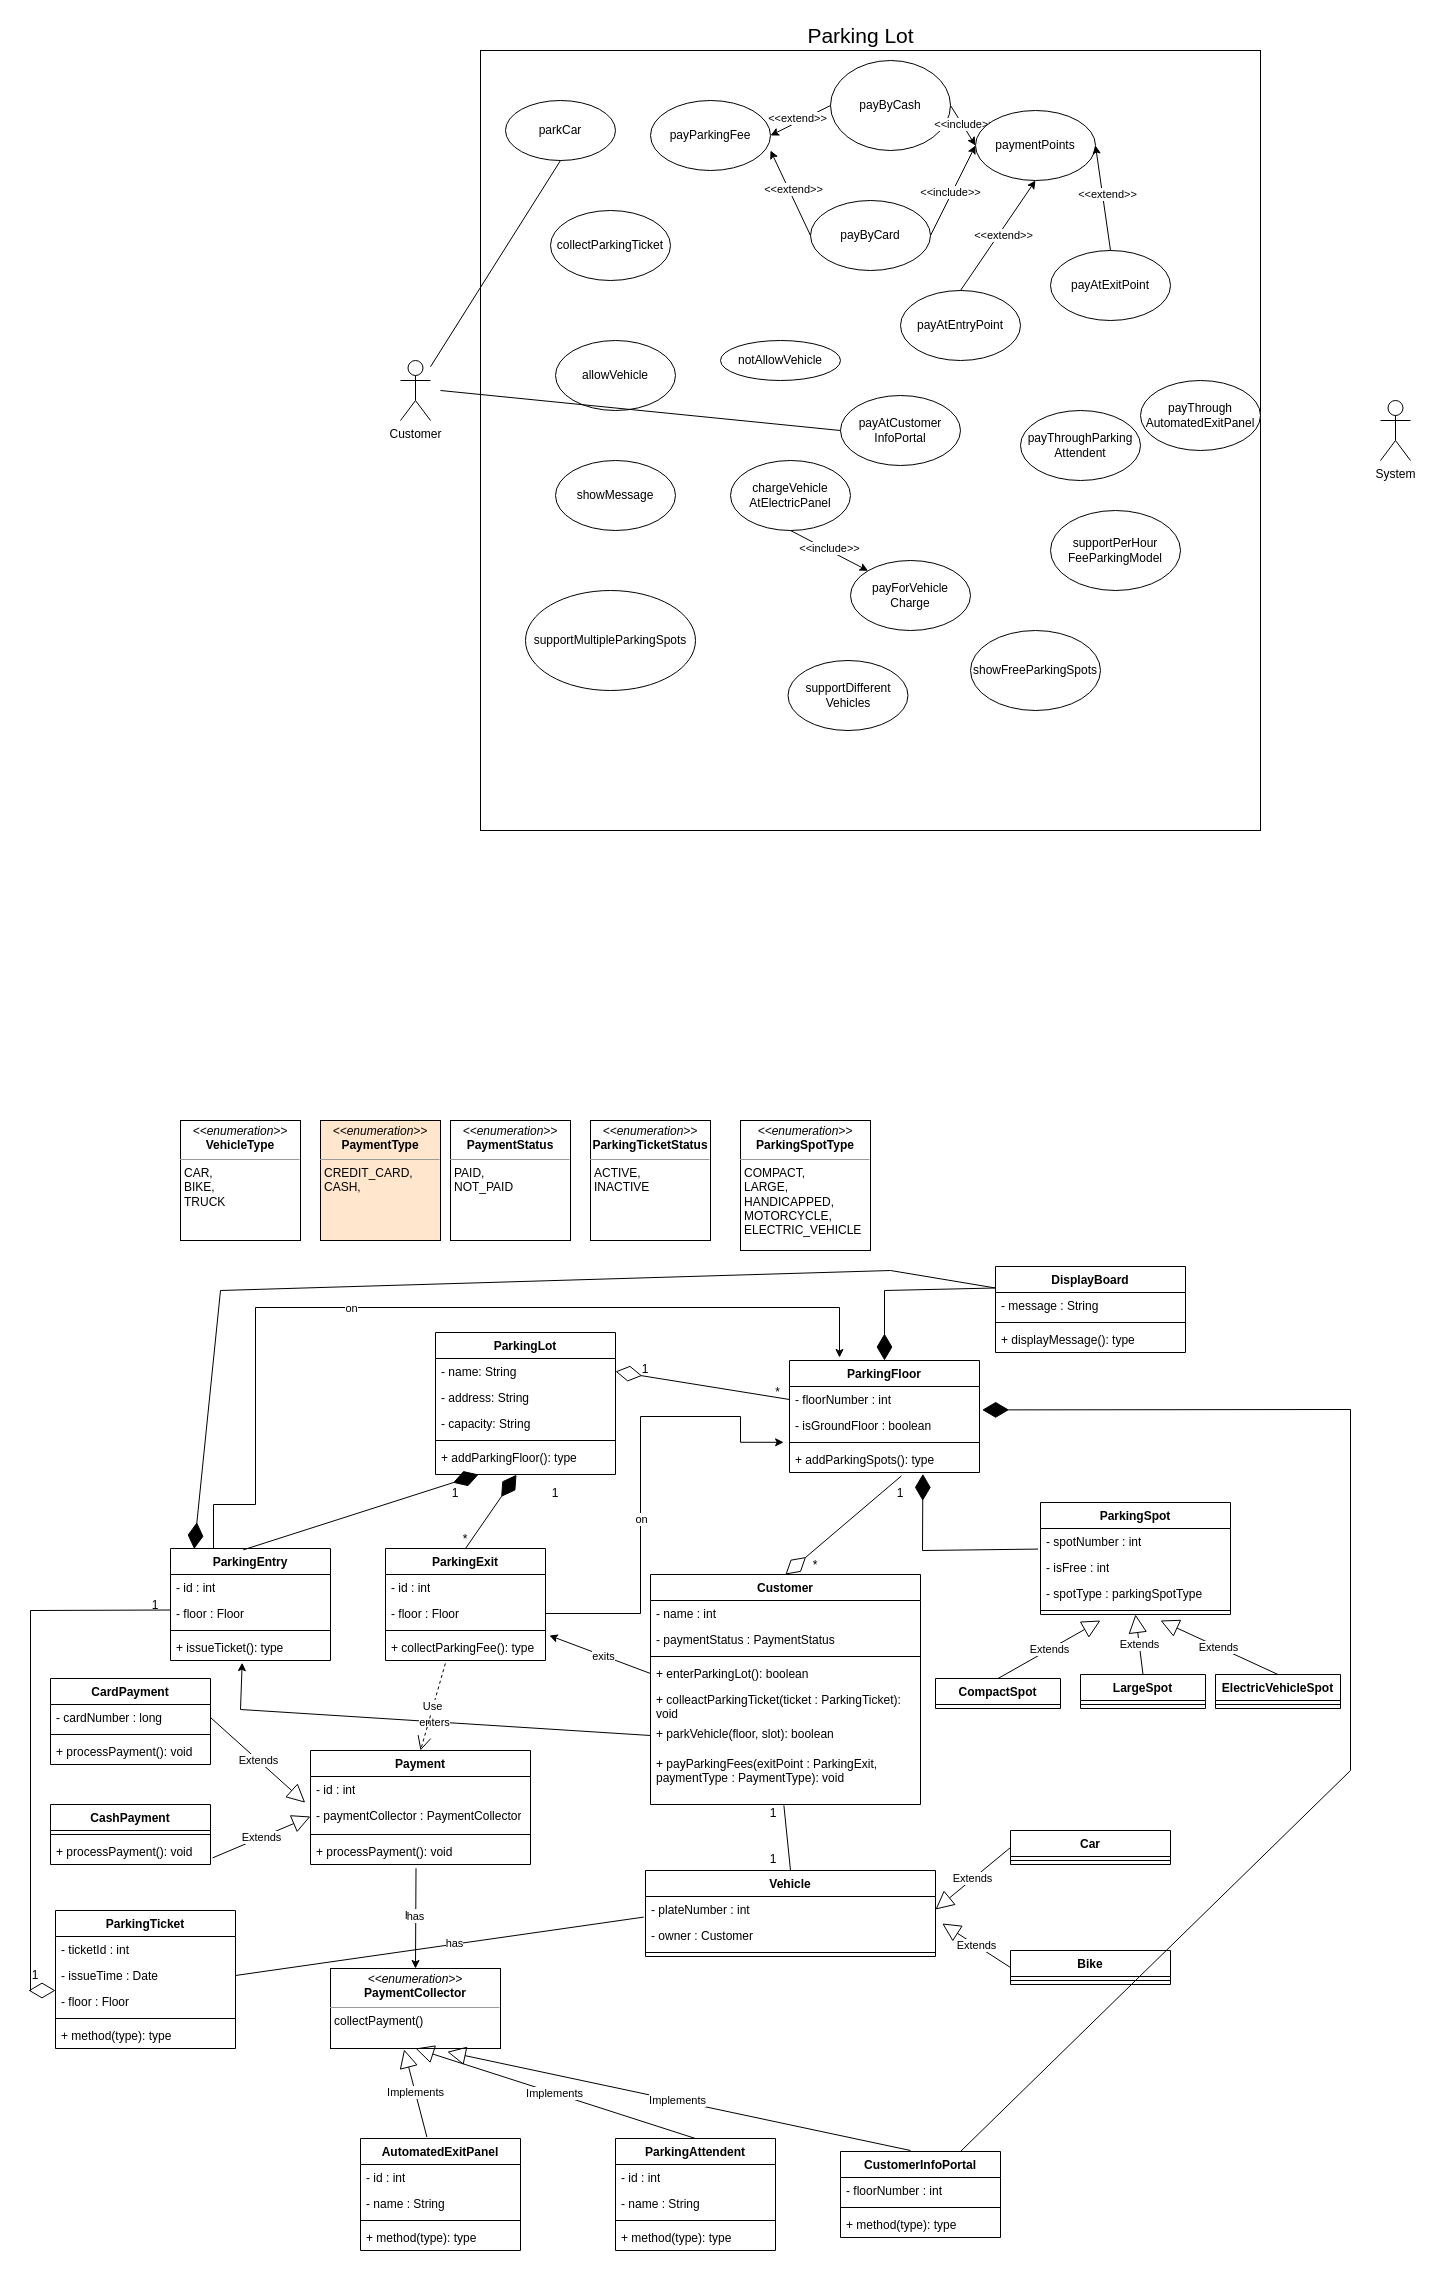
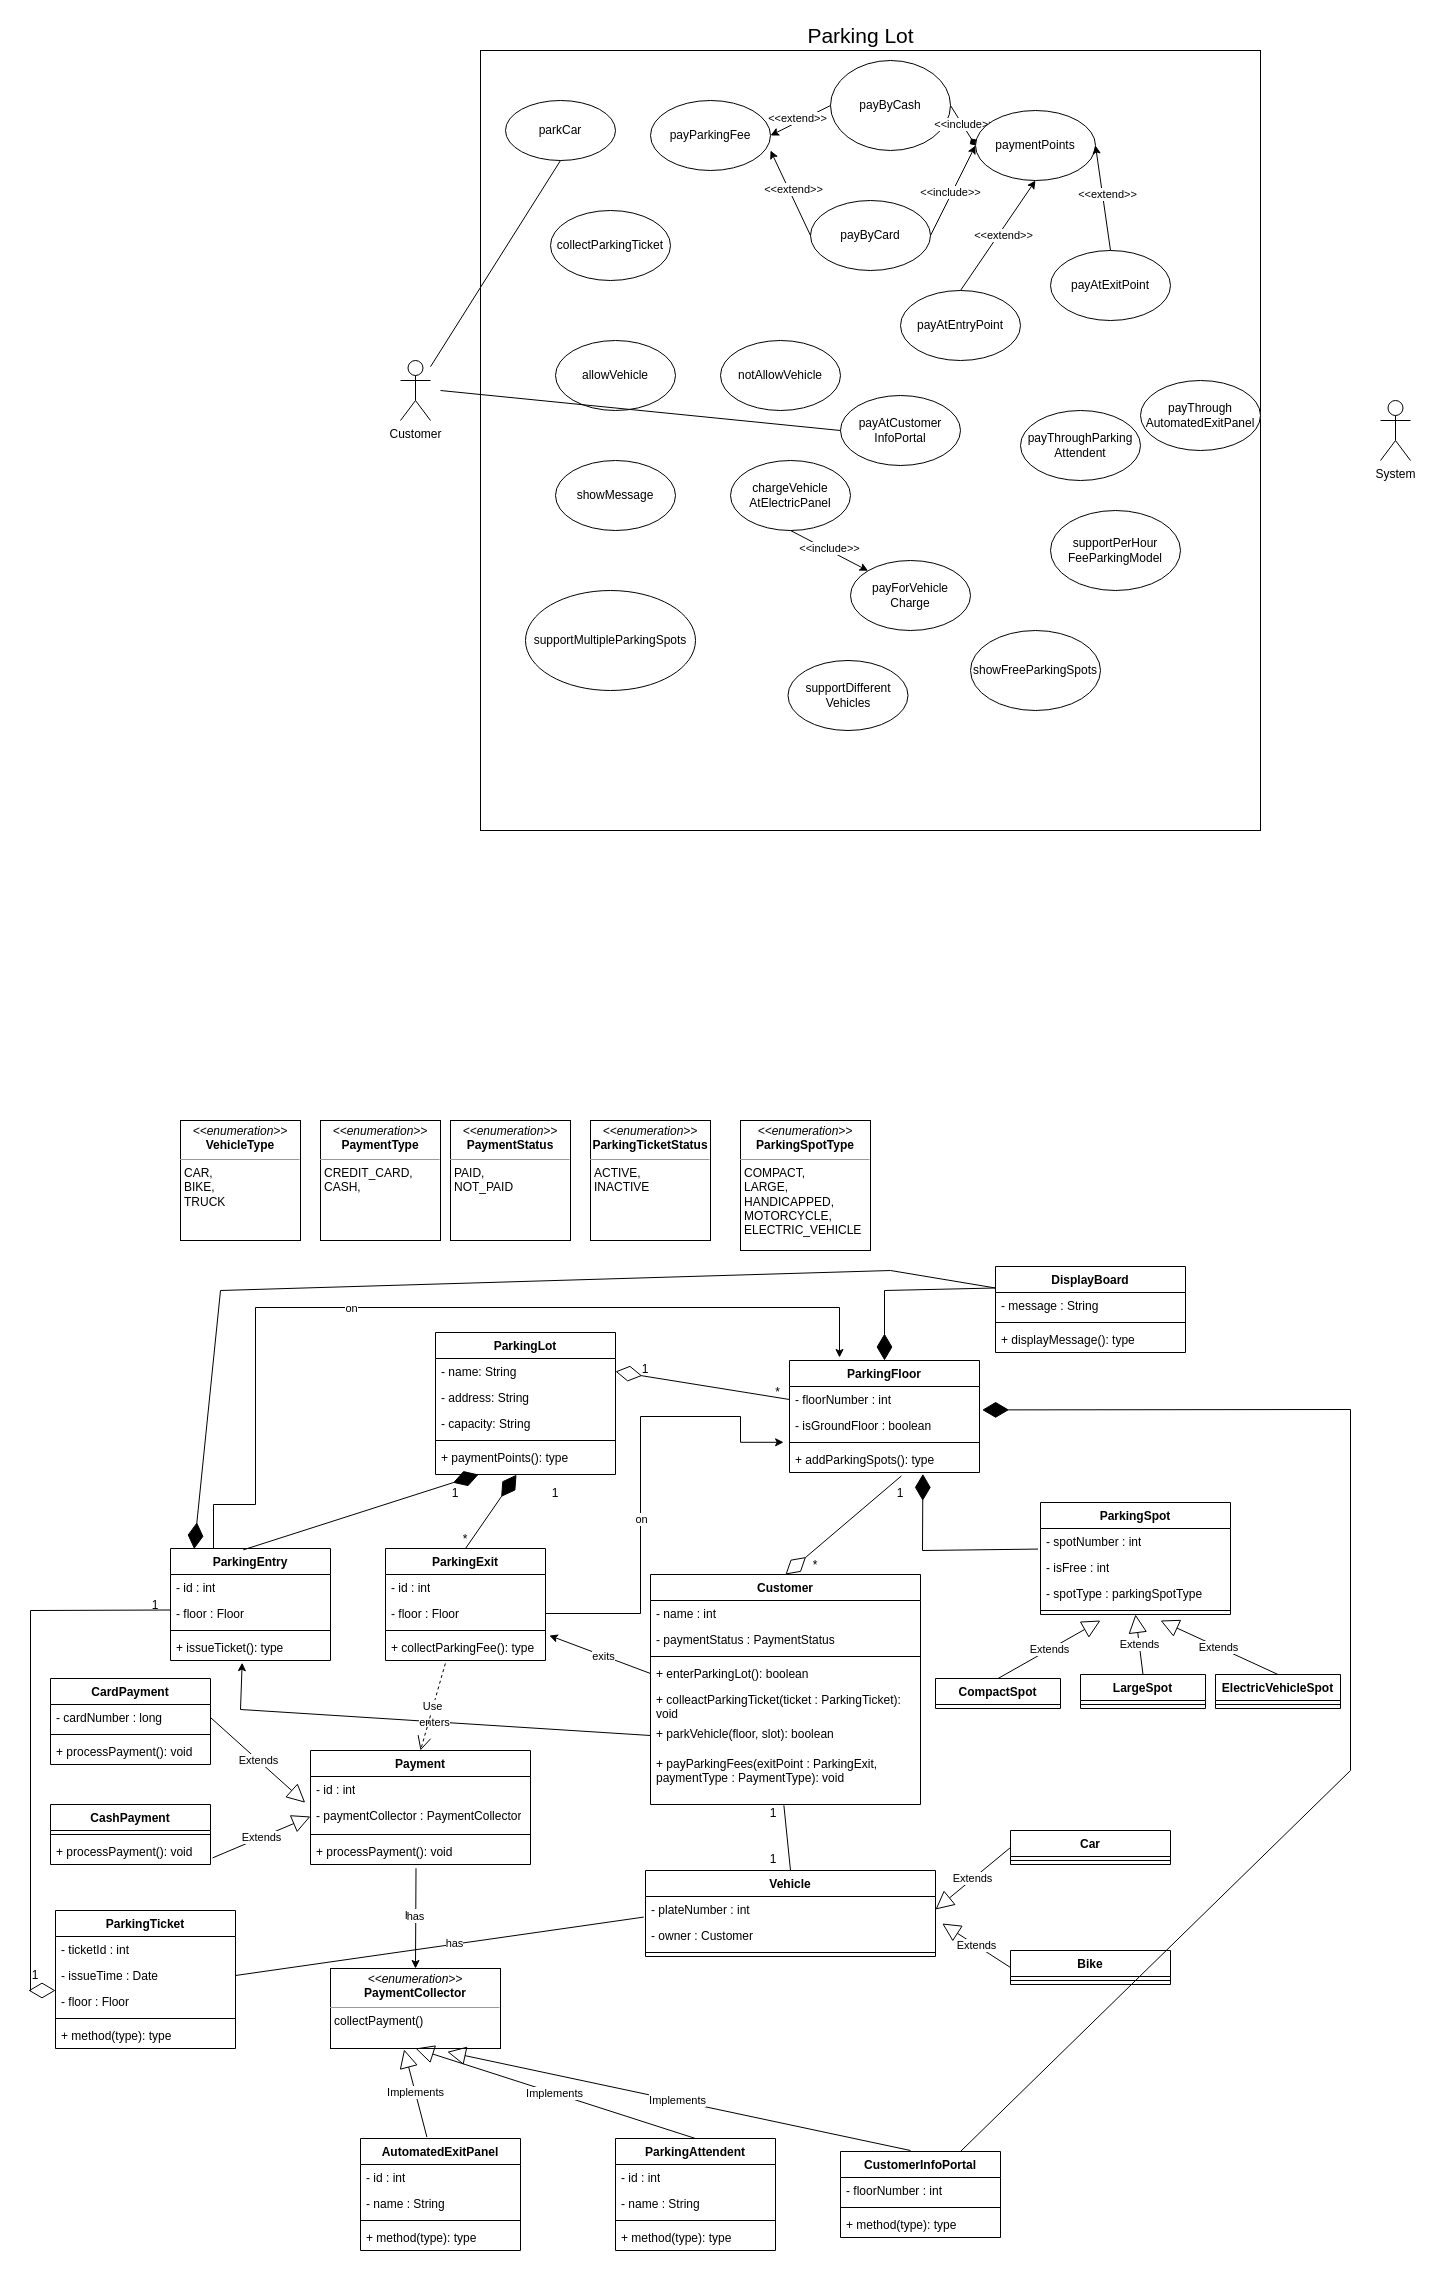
edge "payByCash" -> "paymentPoints": arrowhead classic -> diamond
node "notAllowVehicle": size 120x40 -> 120x70
node "<<enumeration>> PaymentType CREDIT_CARD, CASH,": fillcolor #ffe6cc -> #ffffff
node "+ addParkingFloor(): type": label "+ addParkingFloor(): type" -> "+ paymentPoints(): type"
